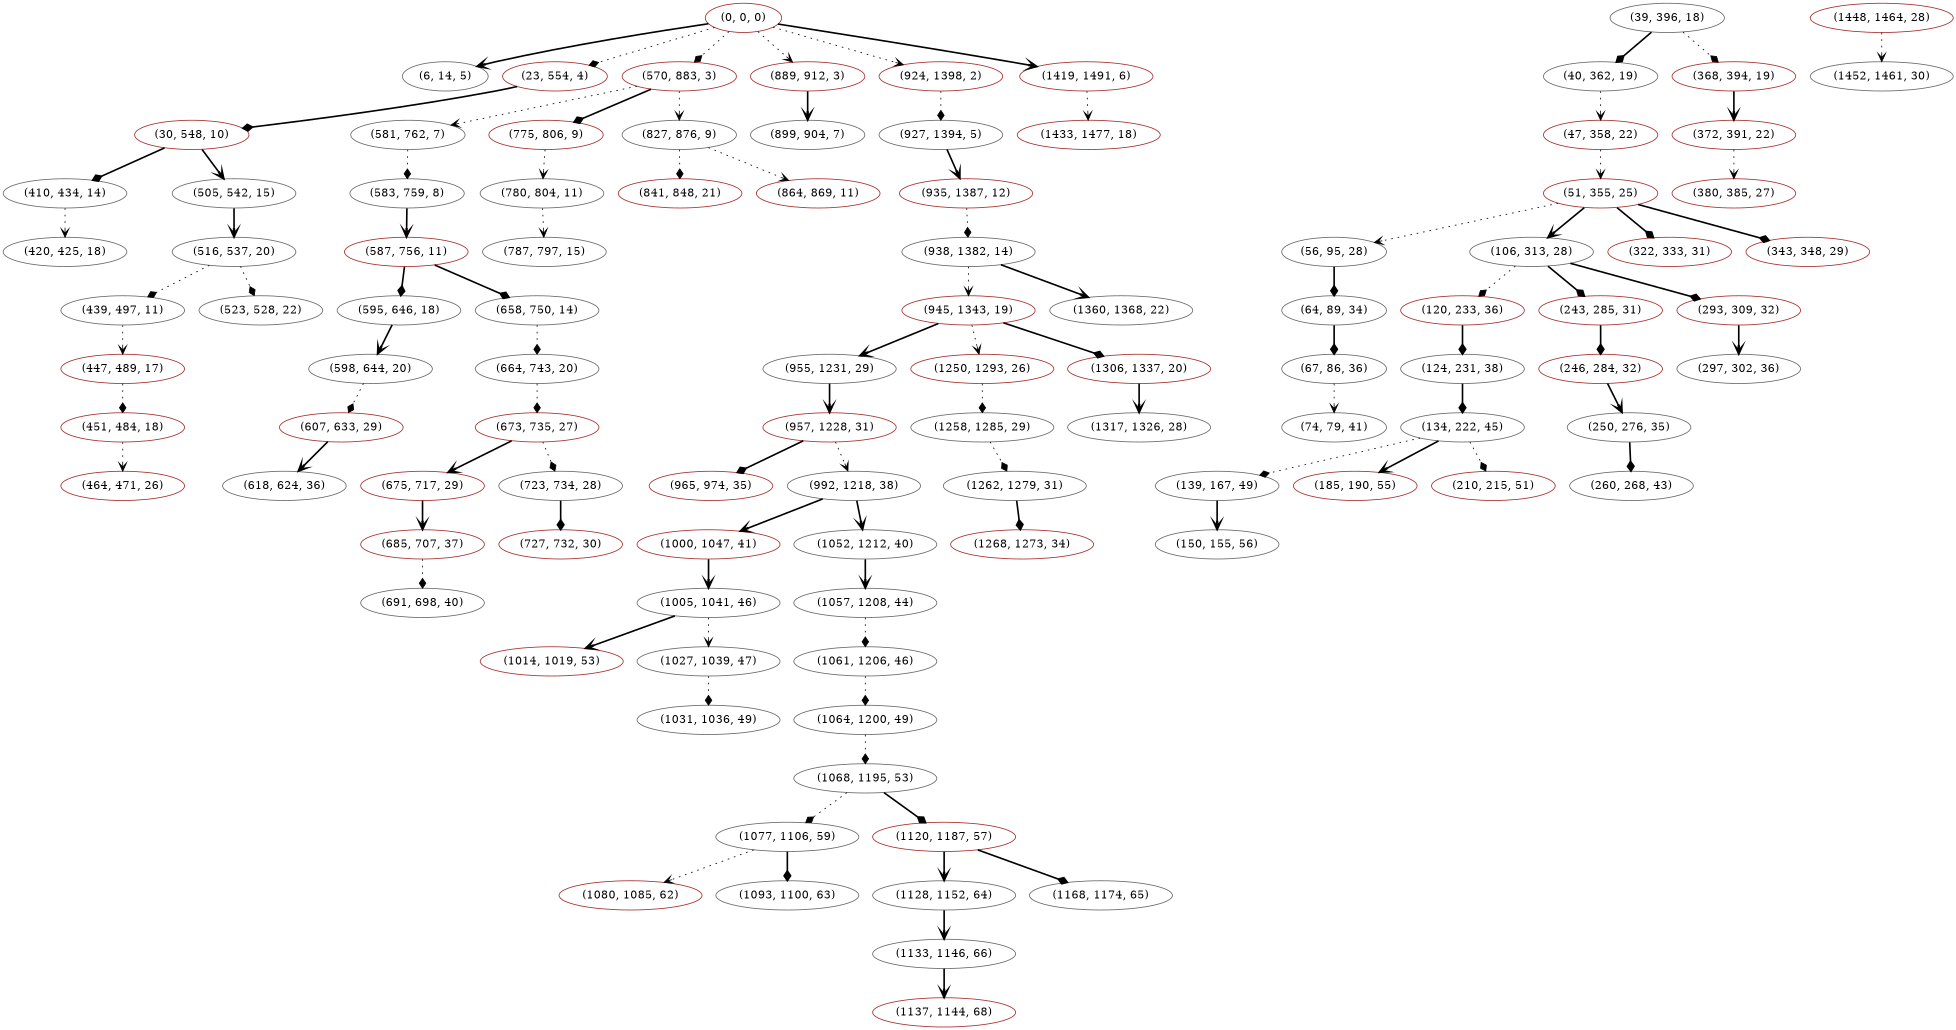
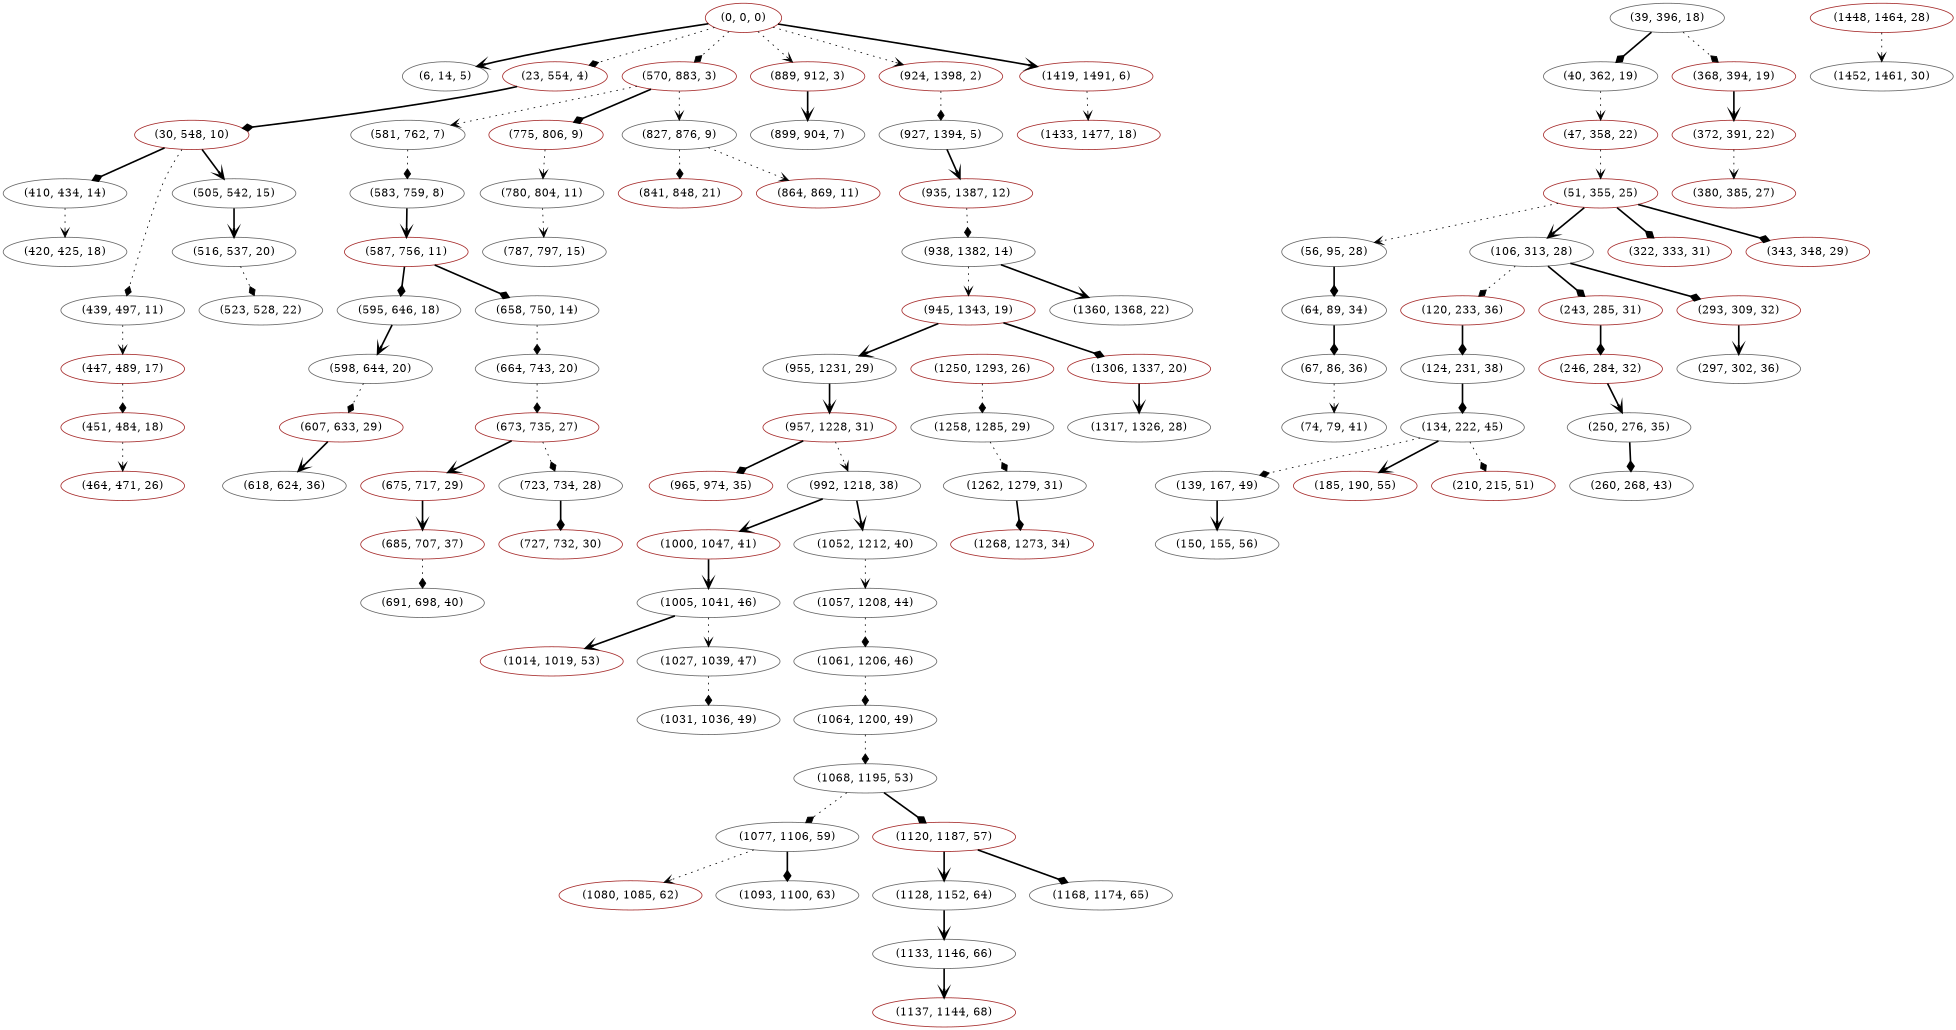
edge "(516, 537, 20)" -> "(439, 497, 11)": now "(30, 548, 10)" -> "(439, 497, 11)"
edge "(945, 1343, 19)" -> "(1250, 1293, 26)": removed
edge "(1052, 1212, 40)" -> "(1057, 1208, 44)": style bold -> dotted
